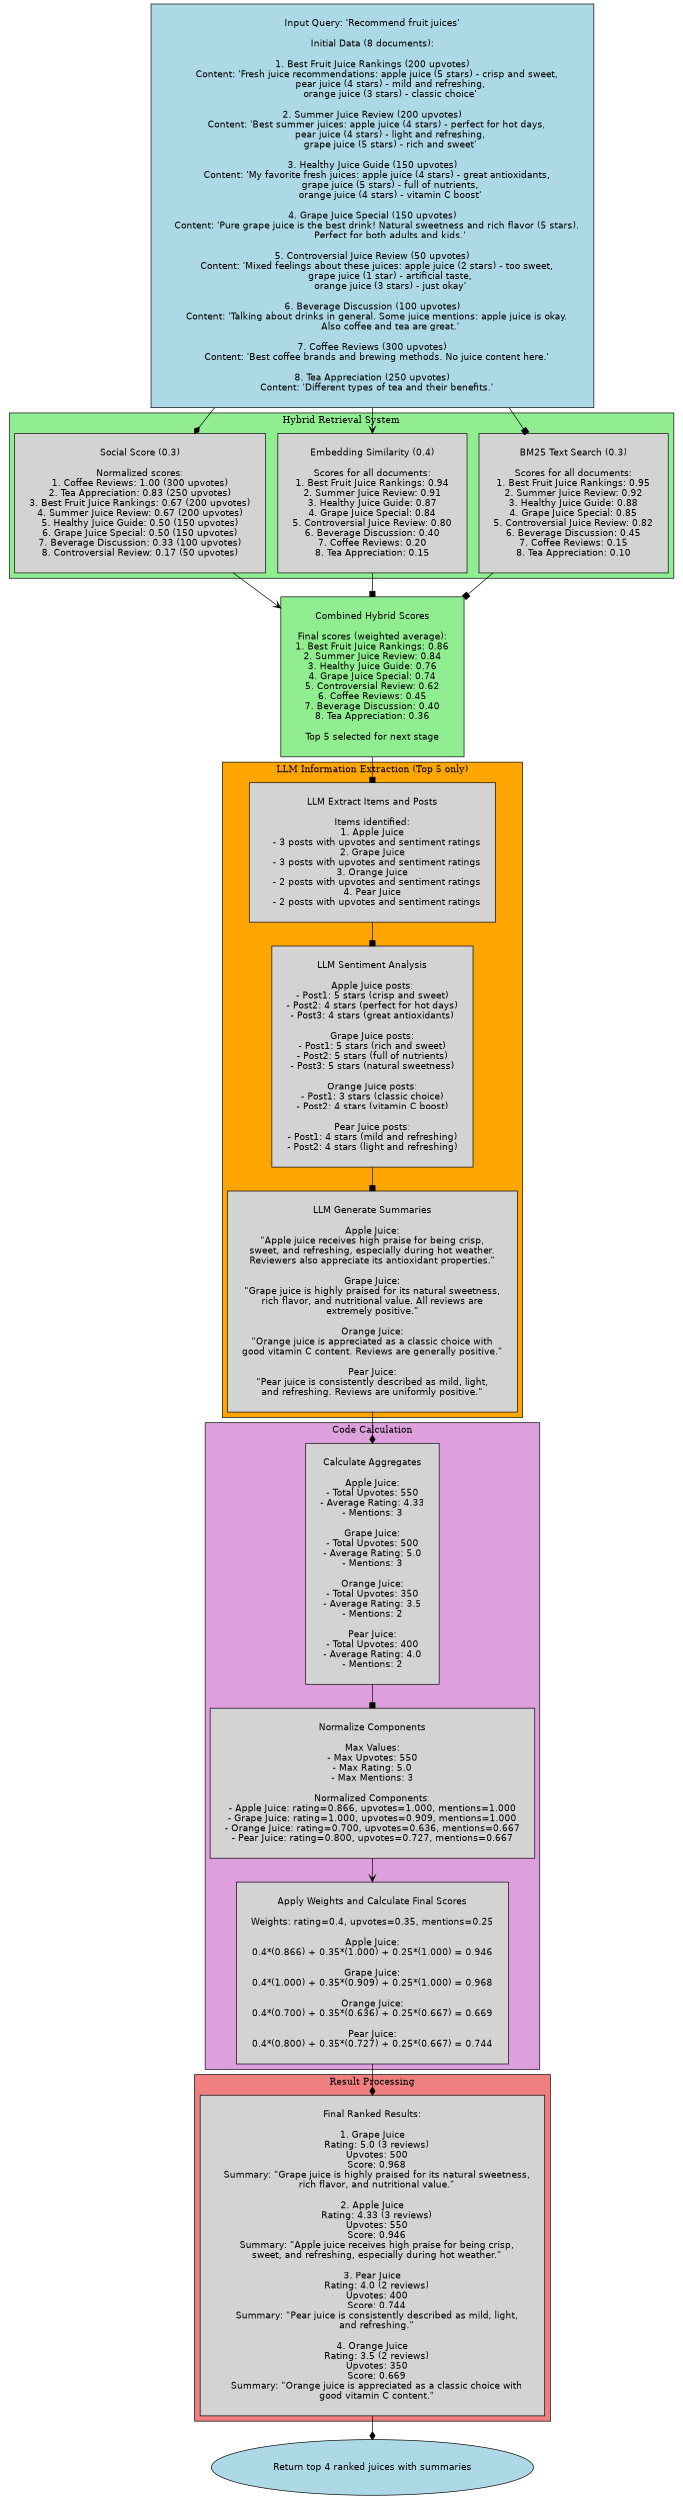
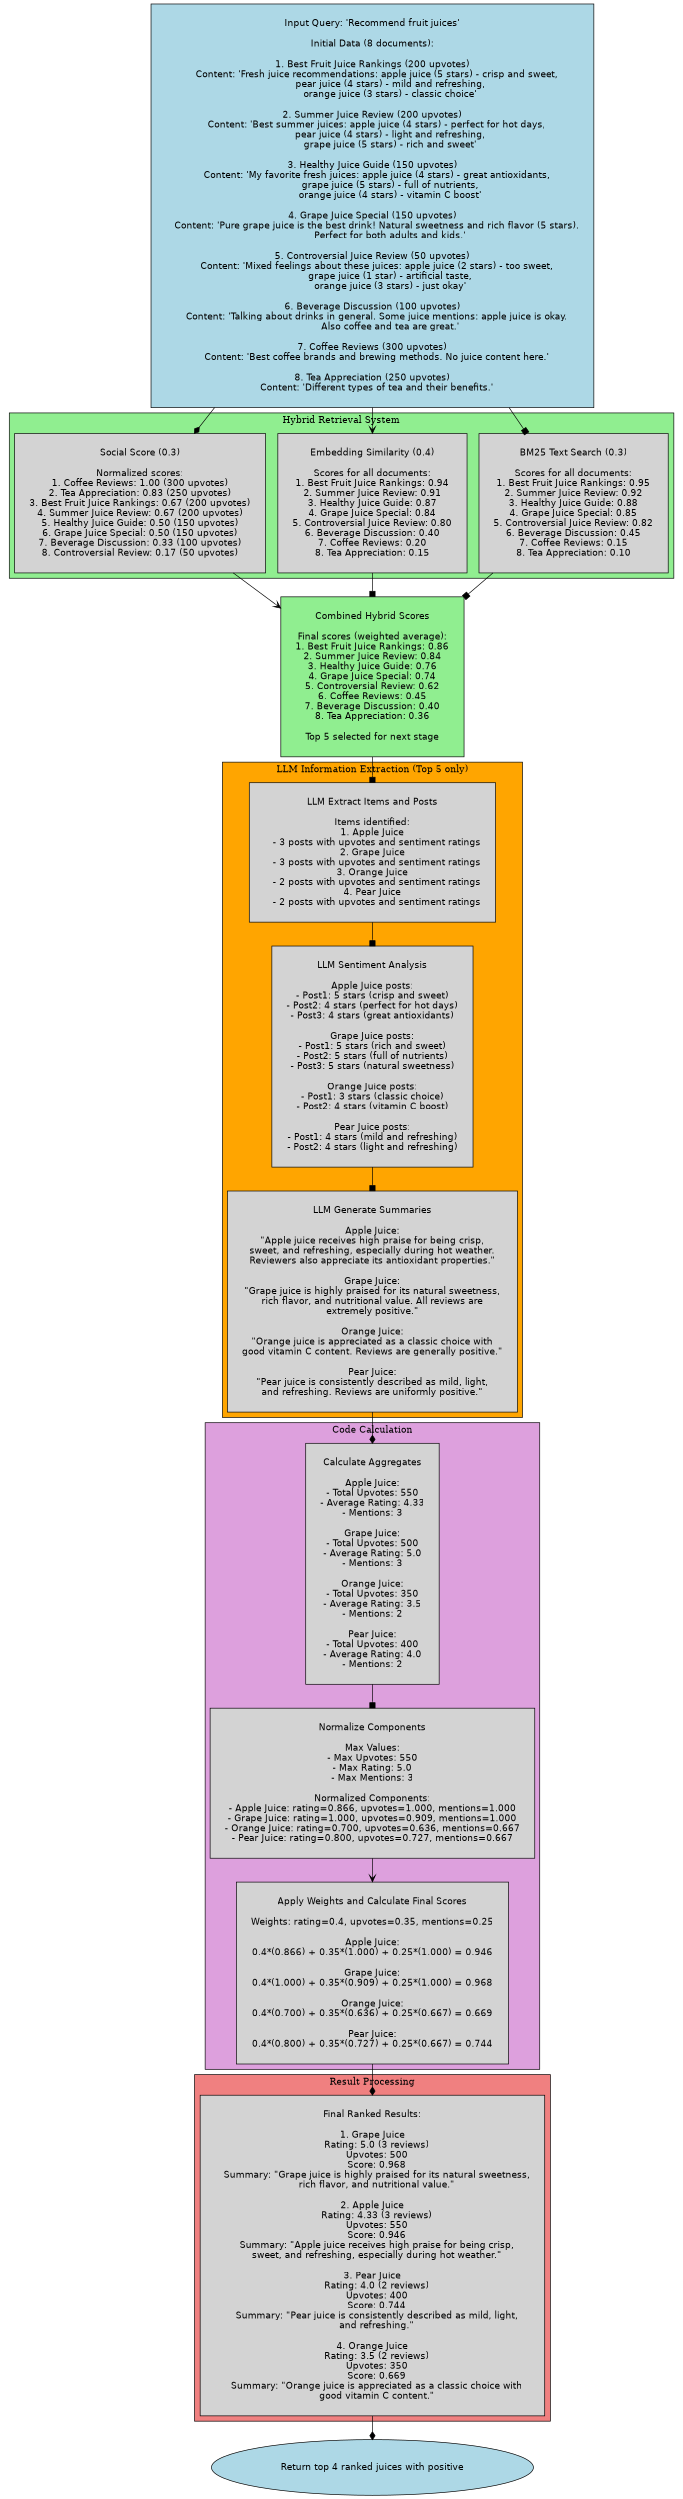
node "Return top 4 ranked juices with summaries": label "Return top 4 ranked juices with summaries" -> "Return top 4 ranked juices with positive"
